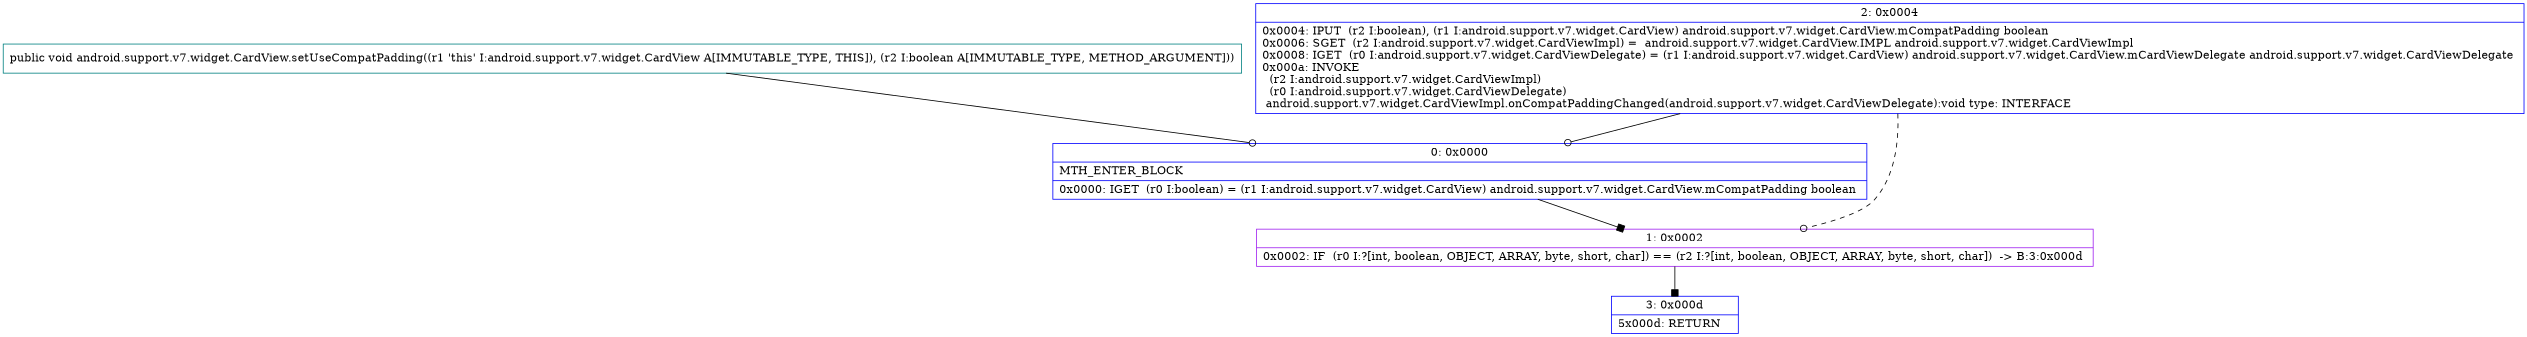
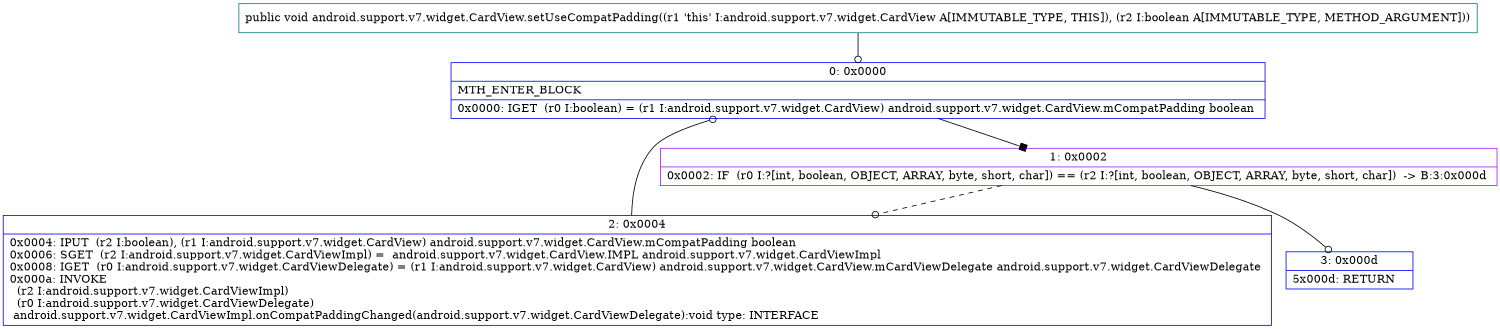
edge "2: 0x0004" -> "1: 0x0002": reversed
edge "1: 0x0002" -> "3: 0x000d": arrowhead box -> odot
